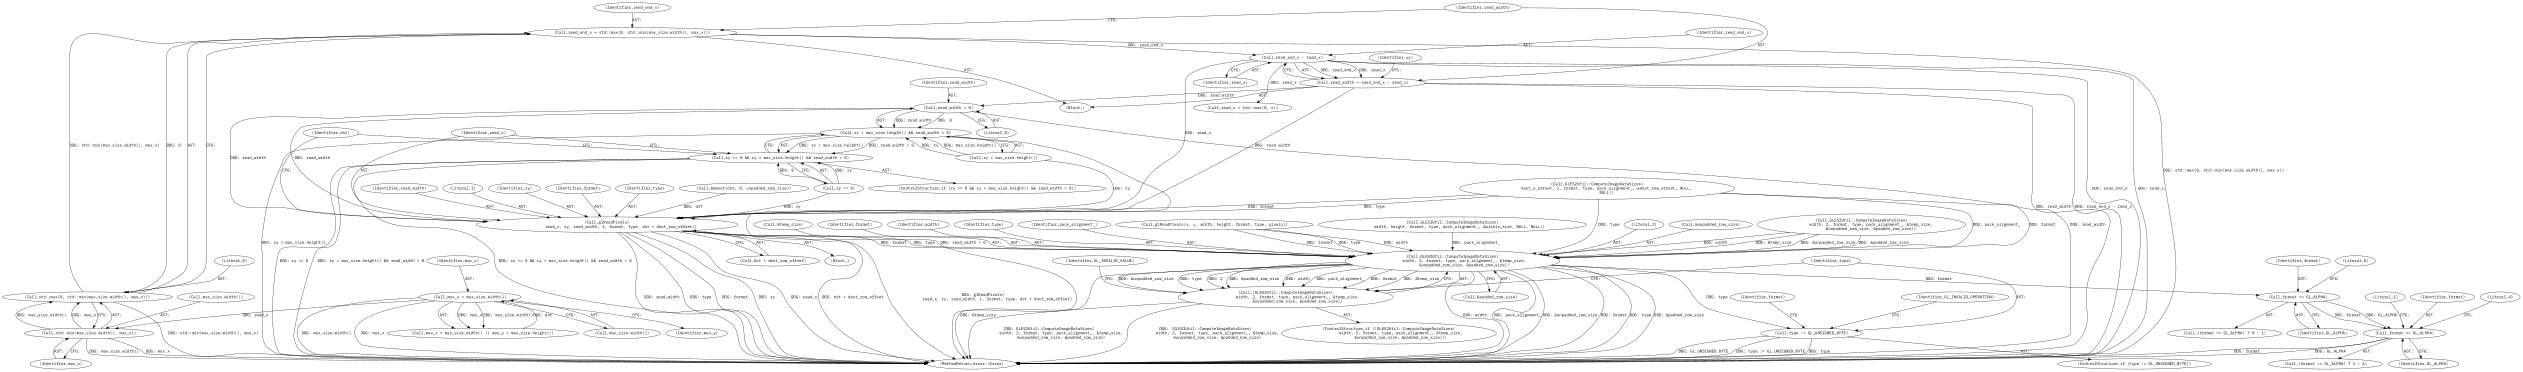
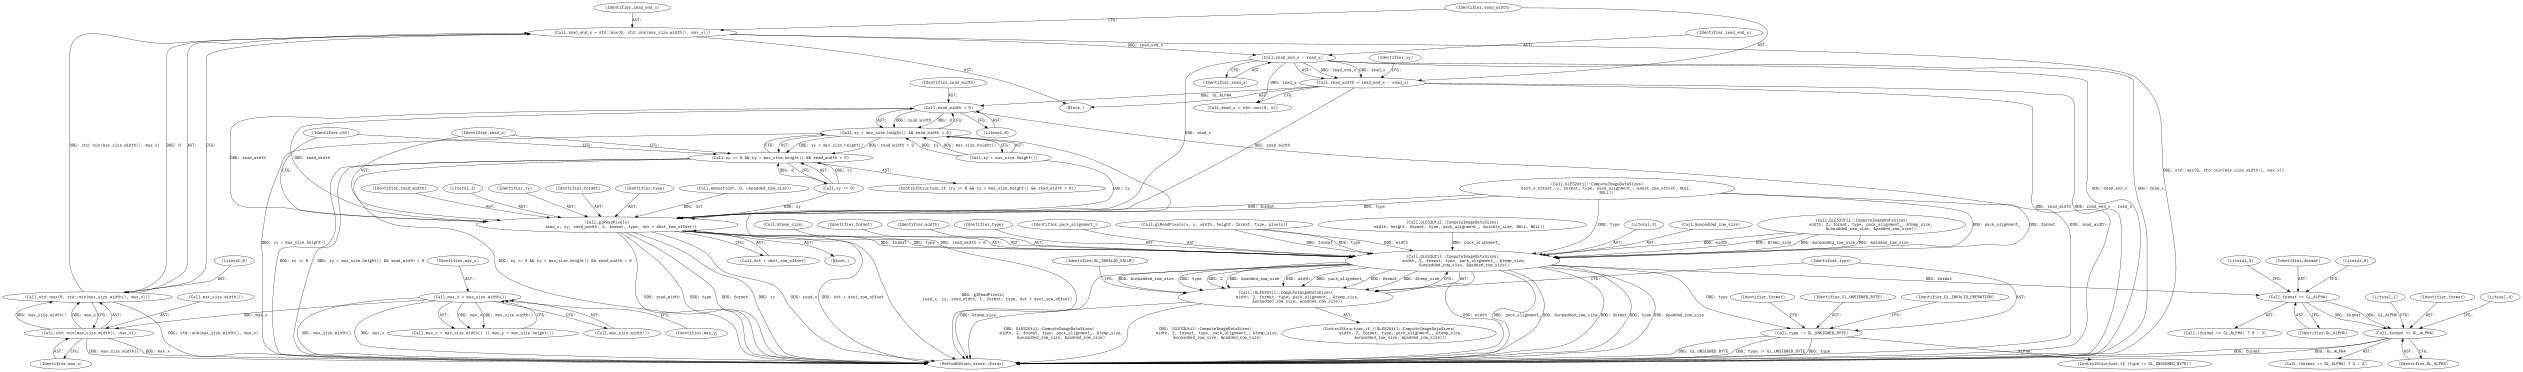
edge "(Call,read_width = read_end_x - read_x)" -> "(Call,read_end_x - read_x)": now "(Call,read_width = read_end_x - read_x)" -> "(Call,read_x = std::max(0, x))"
edge "(Call,read_width = read_end_x - read_x)" -> "(Call,read_width > 0)": label "DDG: read_width" -> "DDG: GL_ALPHA"
edge "(Call,ry < max_size.height() && read_width > 0)" -> "(Call,read_width > 0)": added, label "CFG:"
node "(Literal,3)": added
node "(Call,&padded_row_size)": removed
node "(Identifier,GL_UNSIGNED_BYTE)": added
edge "(Call,max_x > max_size.width())" -> "(Identifier,max_y)": reversed
edge "(Call,max_x > max_size.width())" -> "(Call,std::min(max_size.width(), max_x))": label "DDG: read_x" -> "DDG: max_x"
edge "(Call,max_x > max_size.width() || max_y > max_size.height())" -> "(Call,max_x > max_size.width())": label "DDG: dst" -> "CFG: "
edge "(Call,std::max(0, std::min(max_size.width(), max_x)))" -> "(MethodReturn,error::Error)": label "DDG: std::min(max_size.width(), max_x)" -> "DDG: std::end(max_size.width(), max_x)"
node "(Call,(format == GL_ALPHA) ? 0 : 1)": label "(Call,(format == GL_ALPHA) ? 0 : 1)" -> "(Call,(format == GL_ALPHA) ? 0 : 3)"
edge "(Call,type != GL_UNSIGNED_BYTE)" -> "(ControlStructure,if (type != GL_UNSIGNED_BYTE))": label "AST: " -> "ALPHA: "
